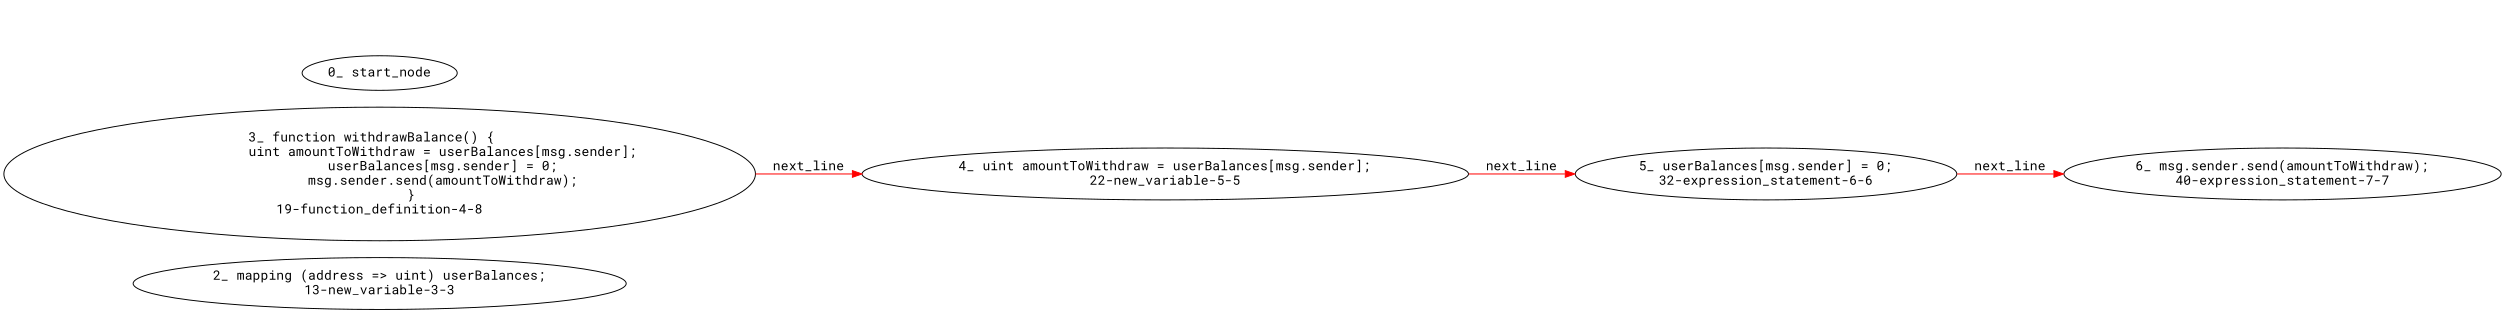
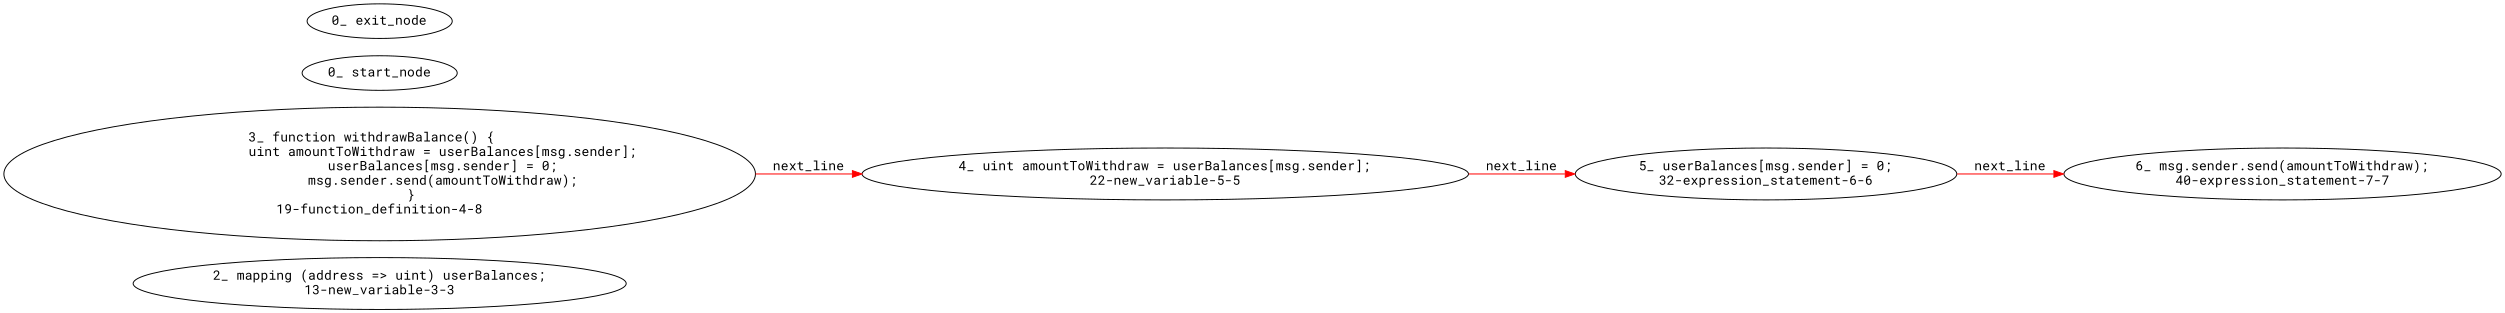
node "0_ exit_node": added
